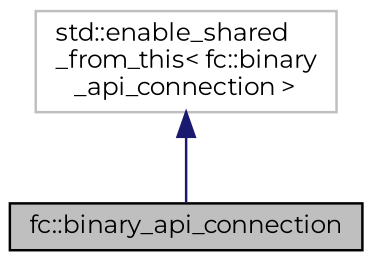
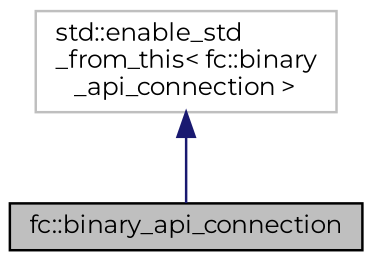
node "std::enable_shared _from_this< fc::binary _api_connection >": label "std::enable_shared _from_this< fc::binary _api_connection >" -> "std::enable_std _from_this< fc::binary _api_connection >"
